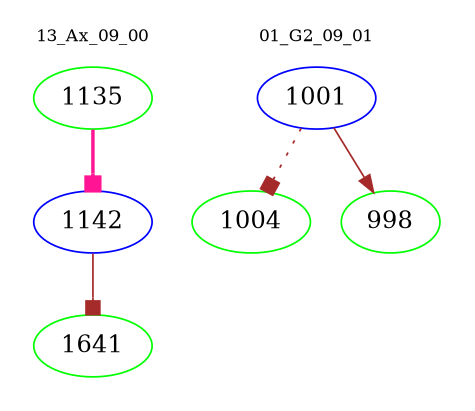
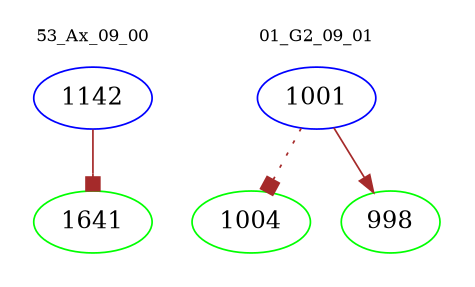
cluster "13_Ax_09_00": label "13_Ax_09_00" -> "53_Ax_09_00"
node "1135": removed
